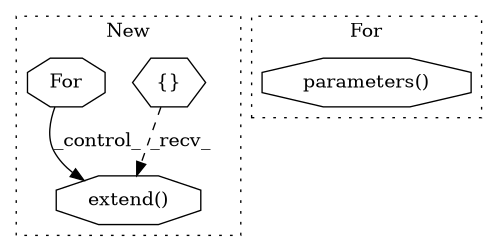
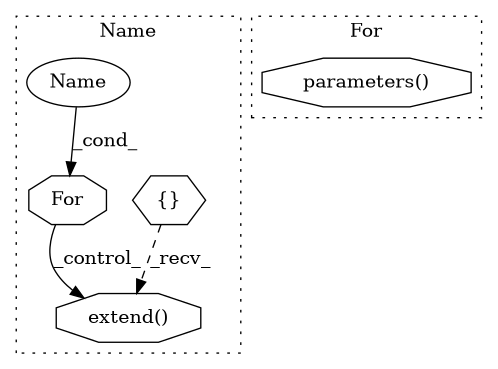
cluster "New": label "New" -> "Name"
node "Name": added
